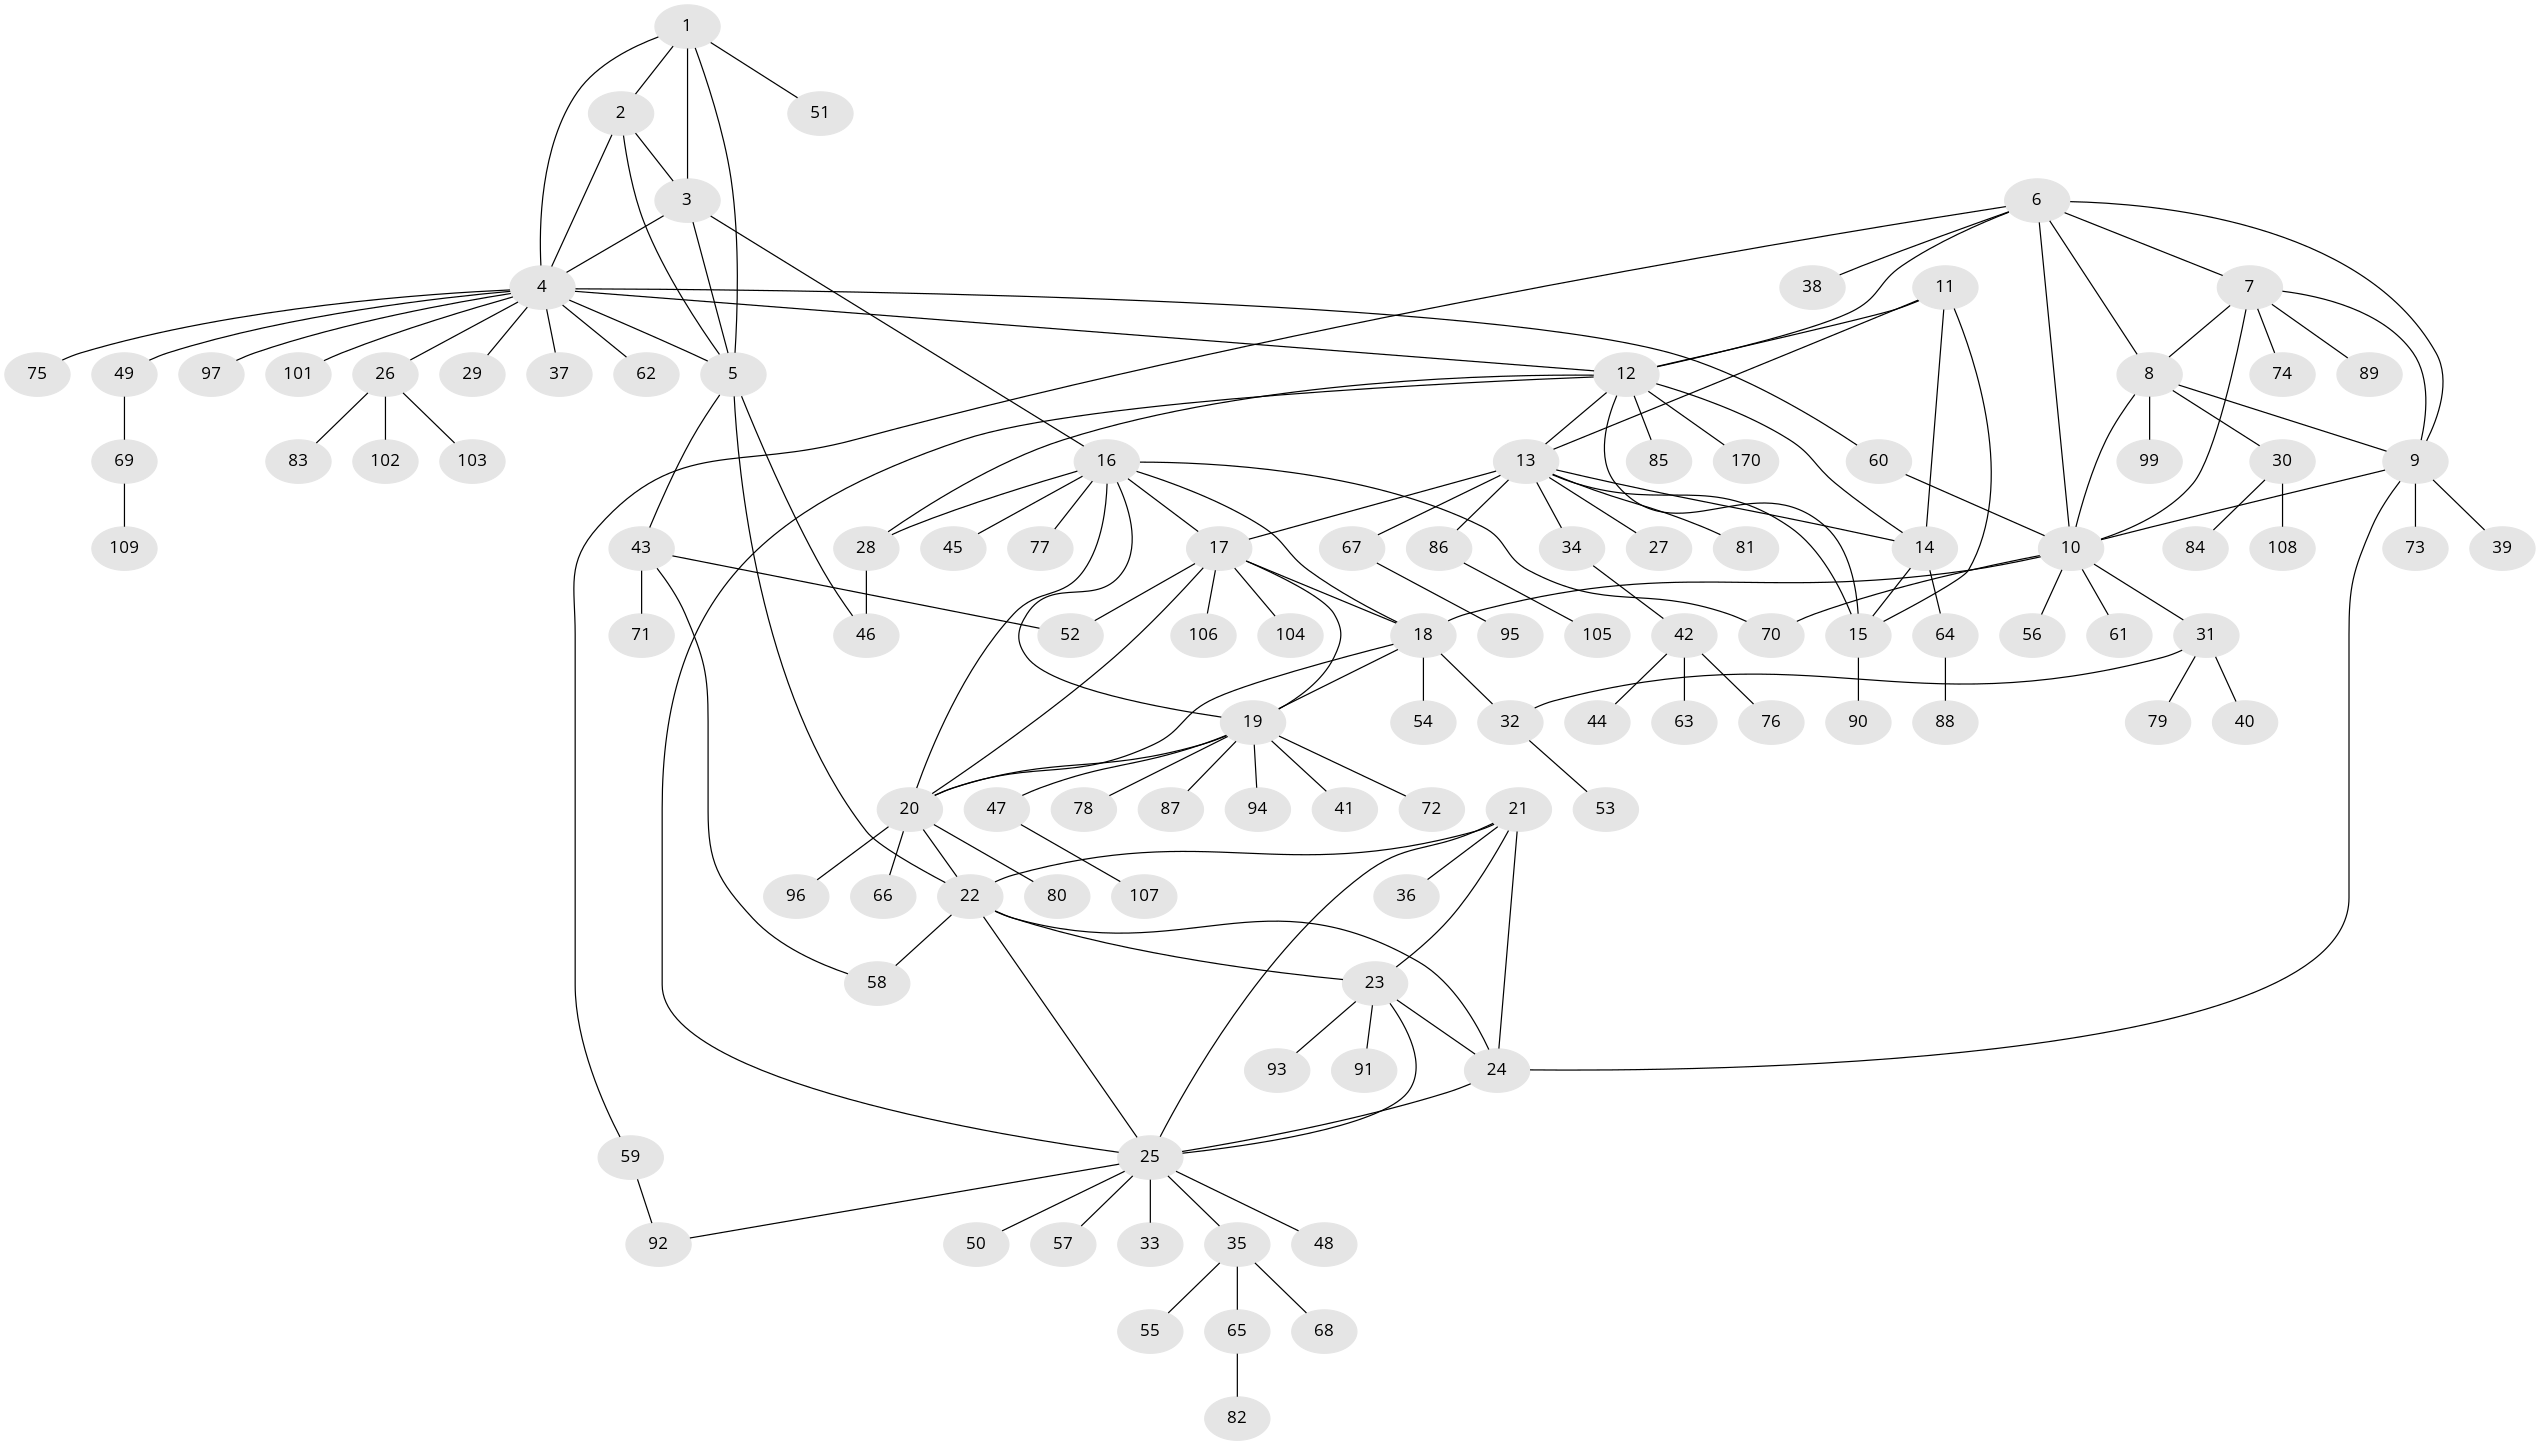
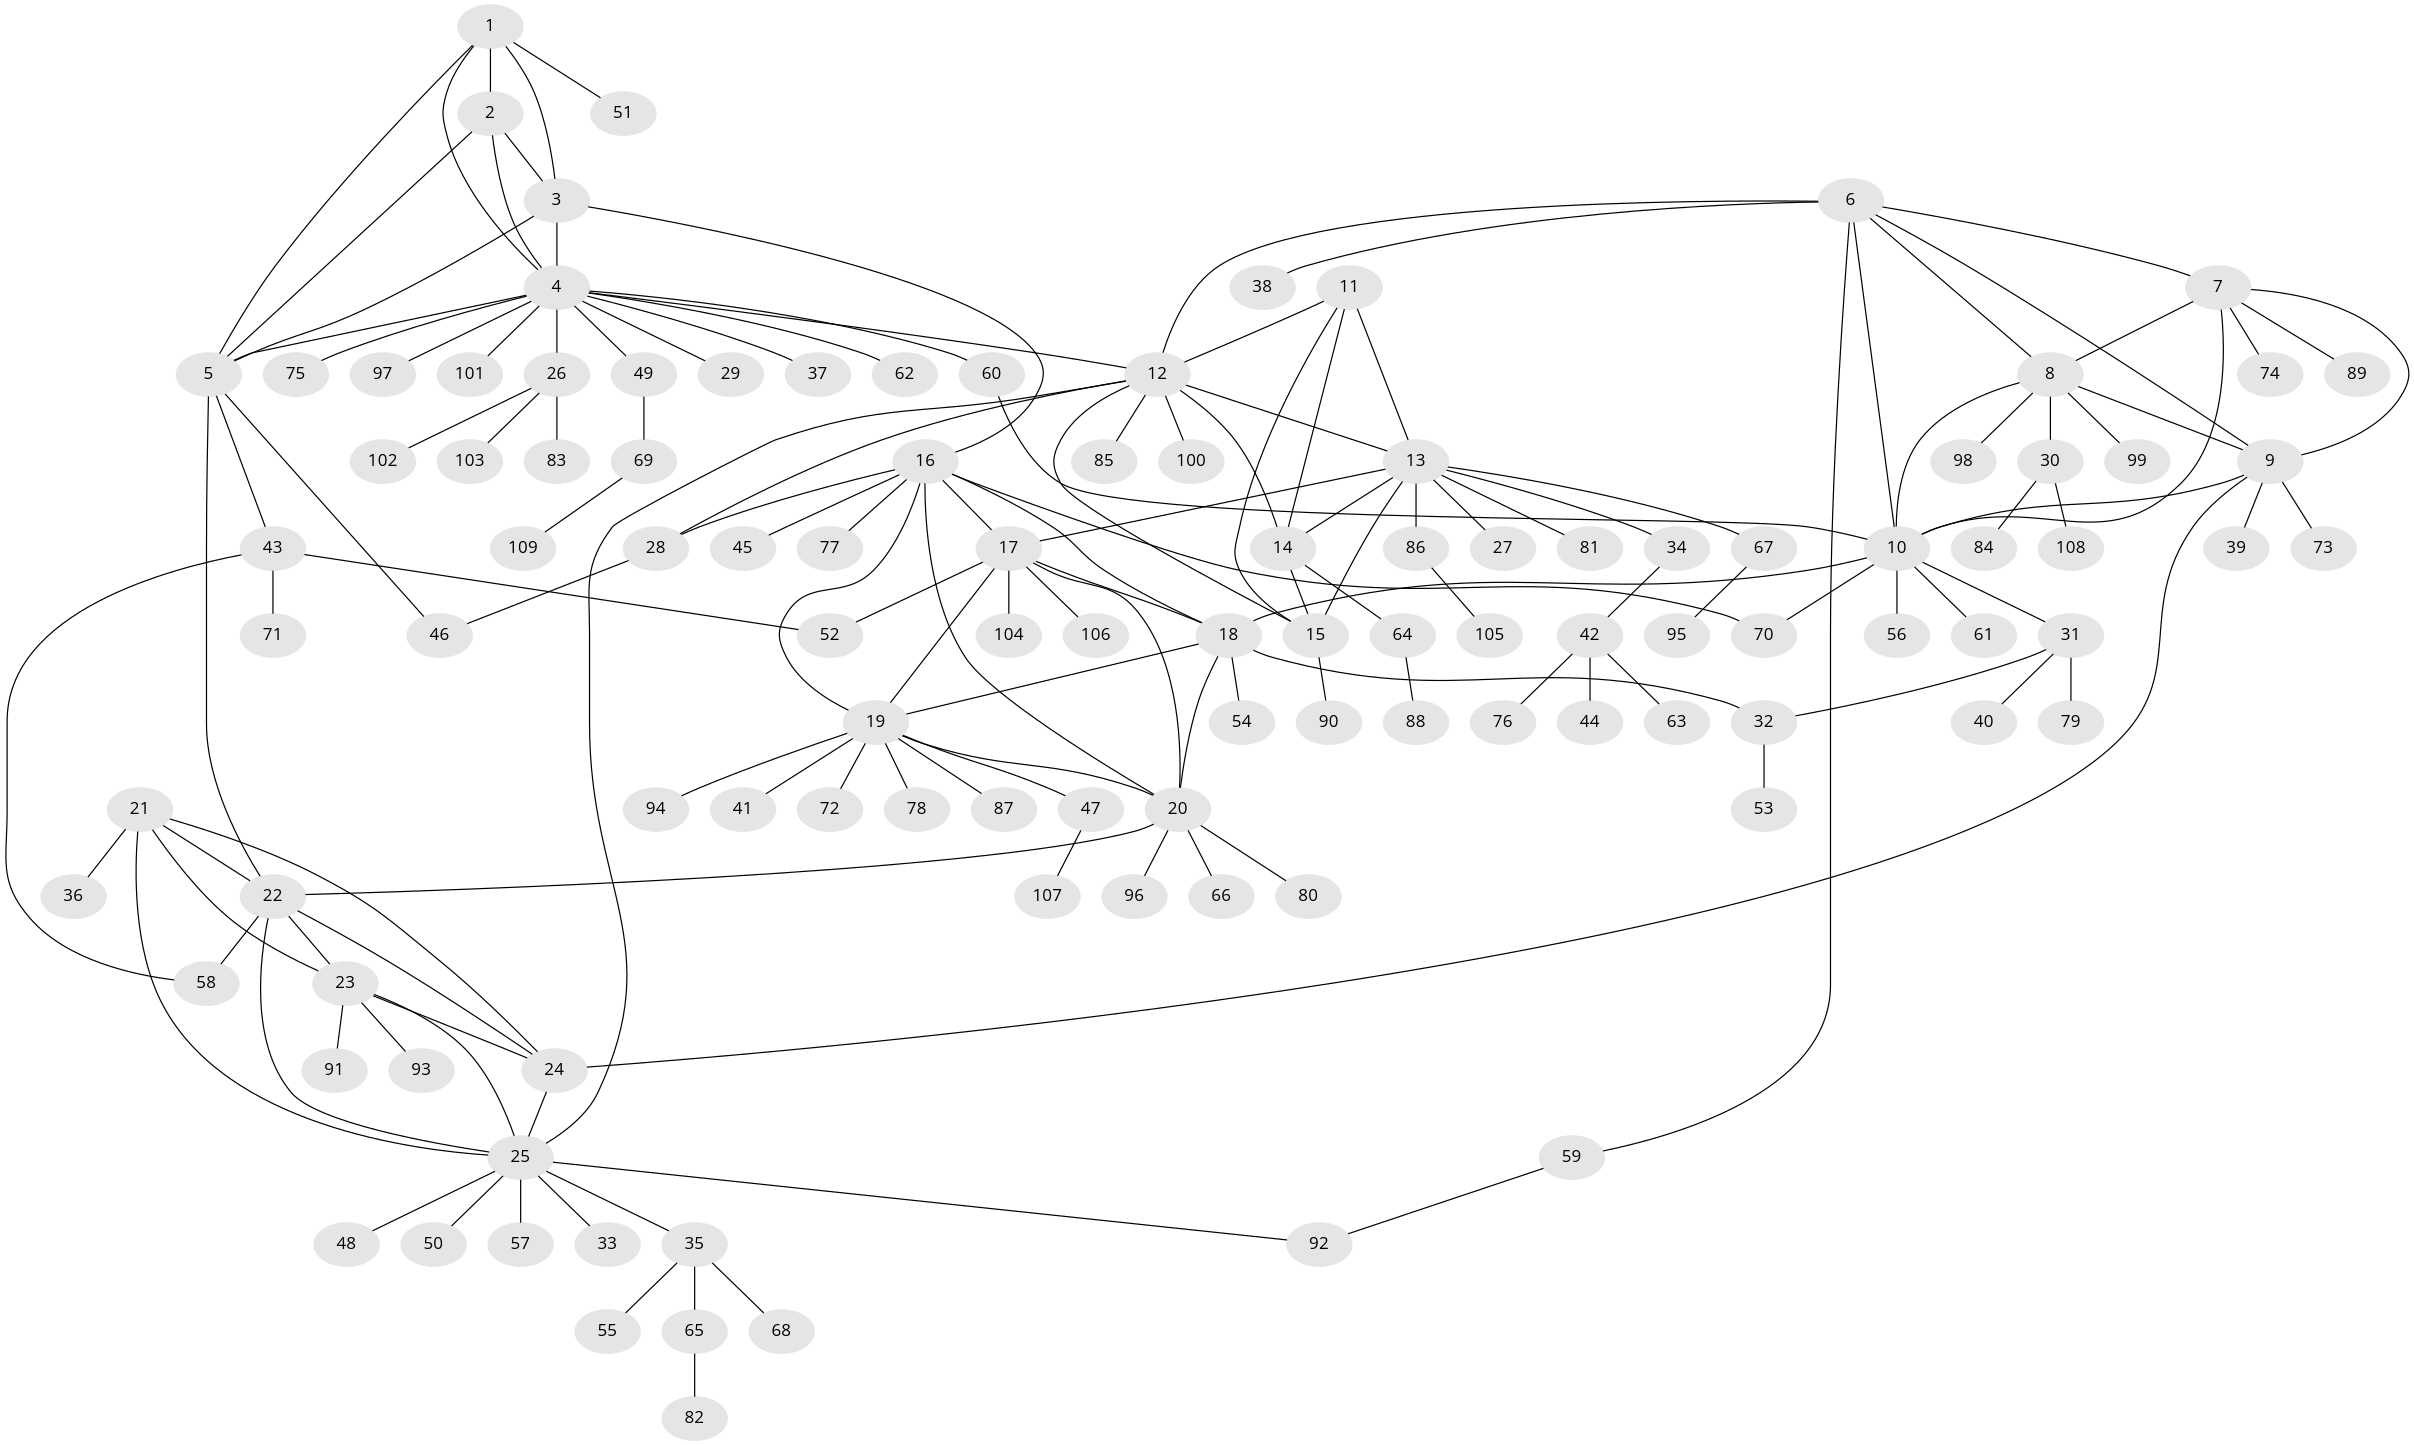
node "170": label "170" -> "100"
node "98": added
